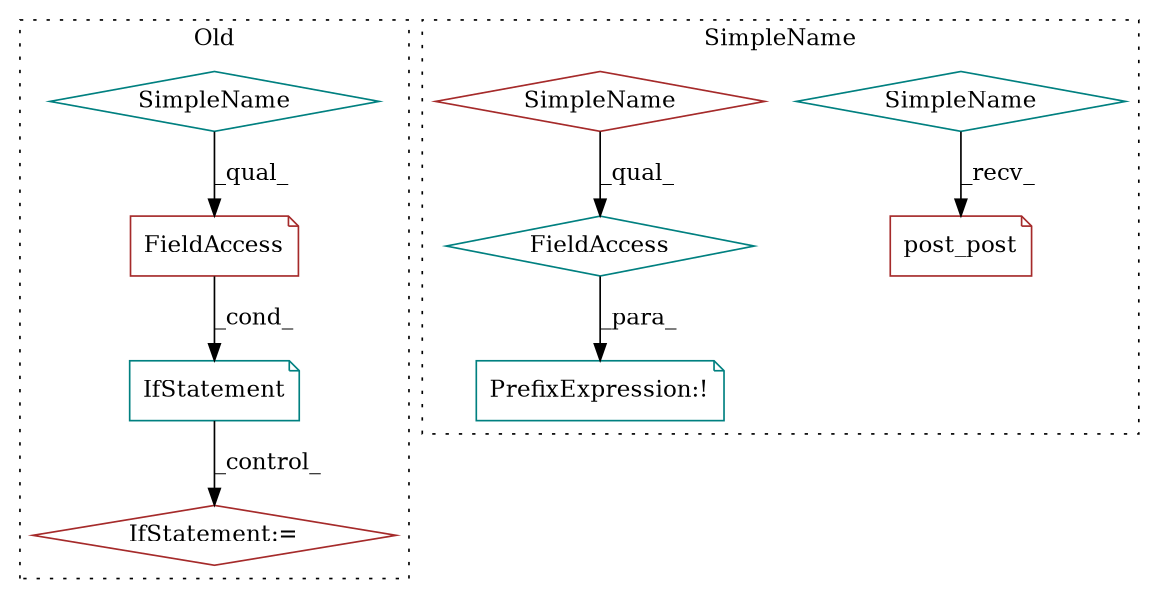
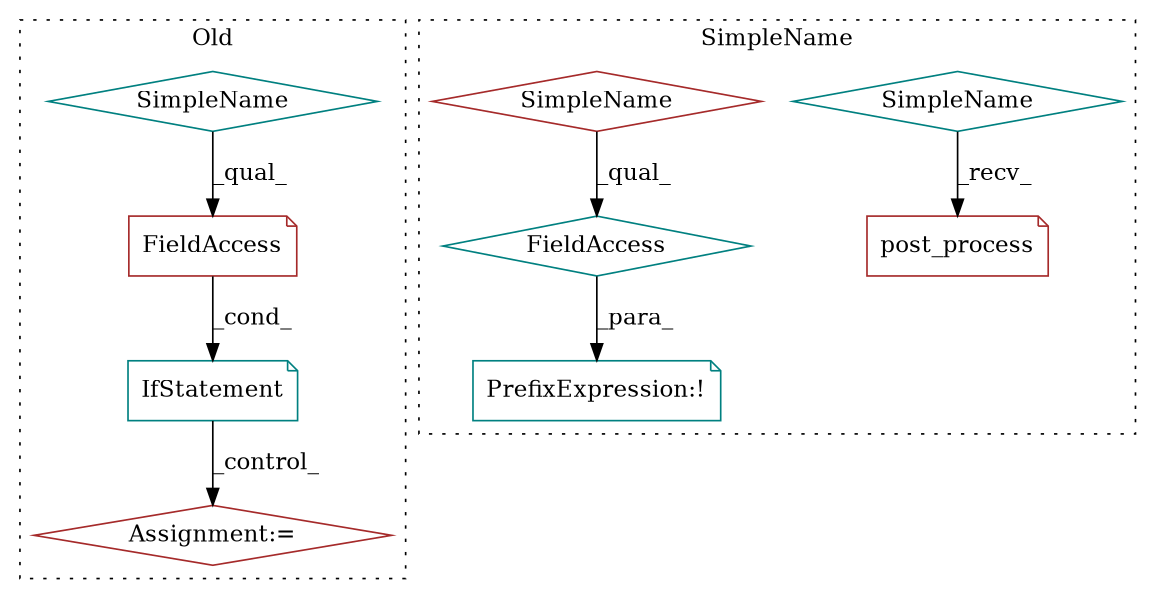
node "post_post": label "post_post" -> "post_process"
node "IfStatement:=": label "IfStatement:=" -> "Assignment:="
